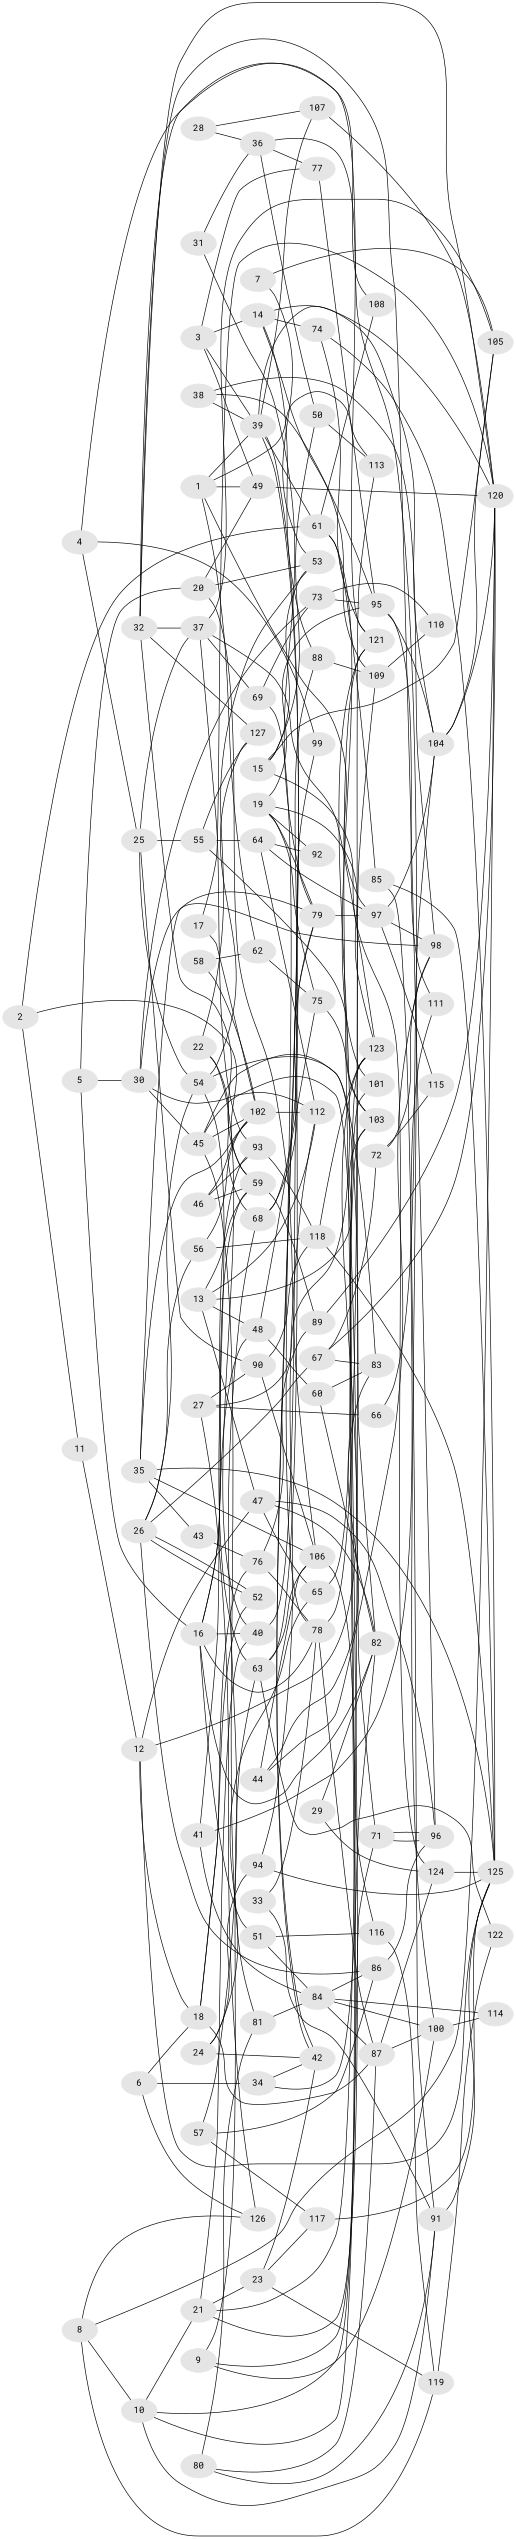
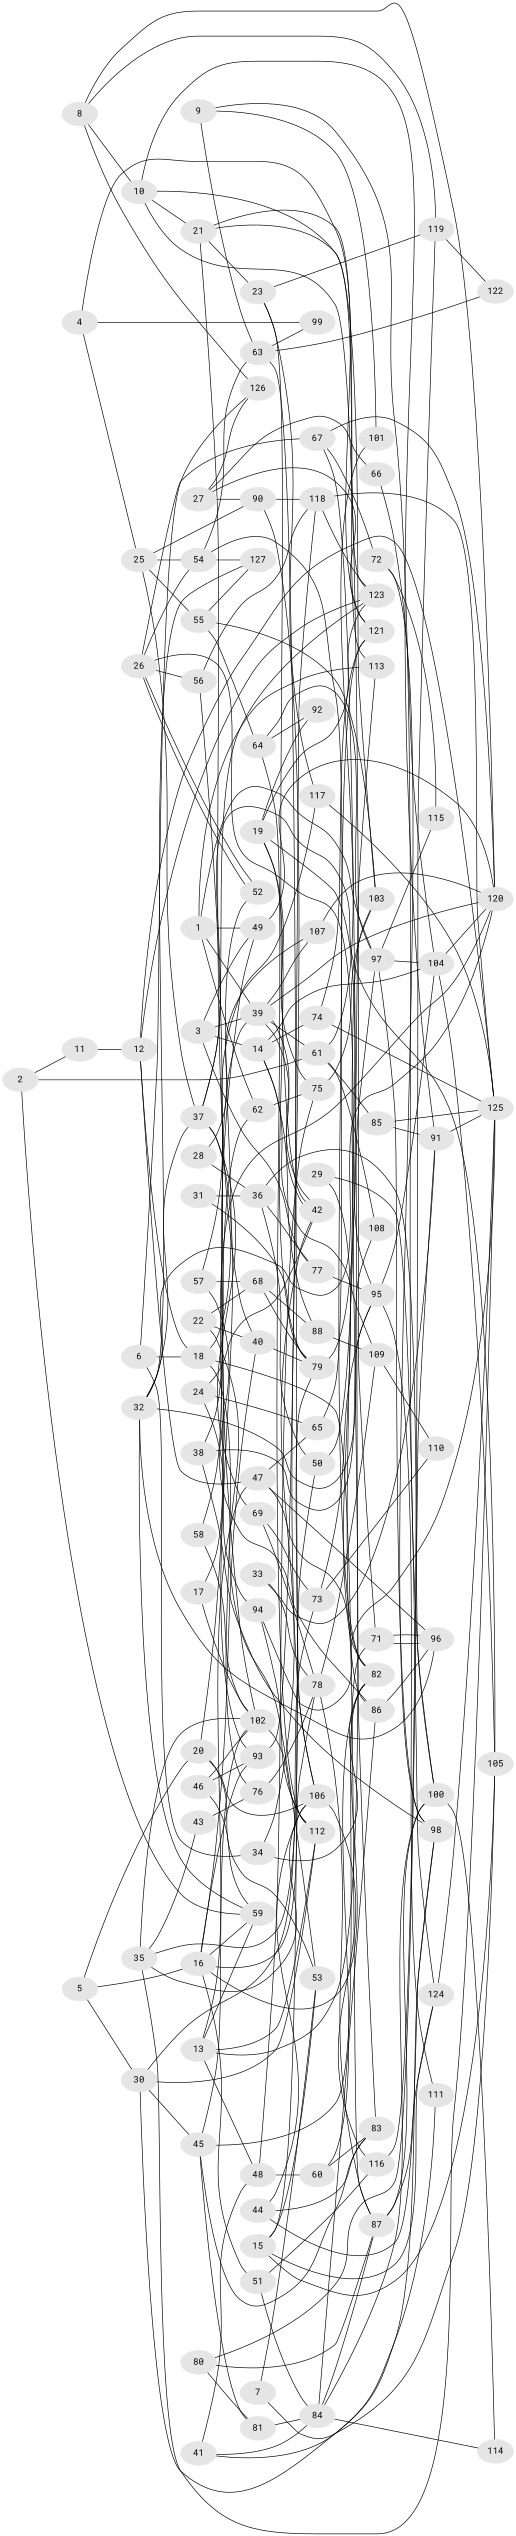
node "89": removed
